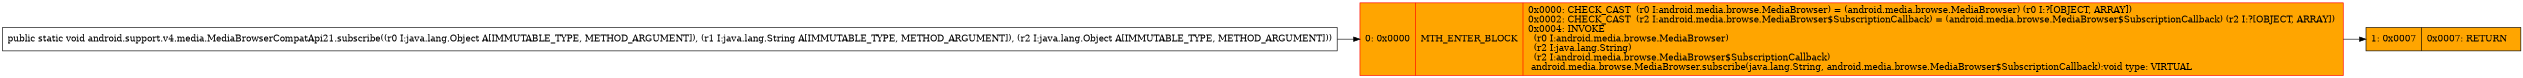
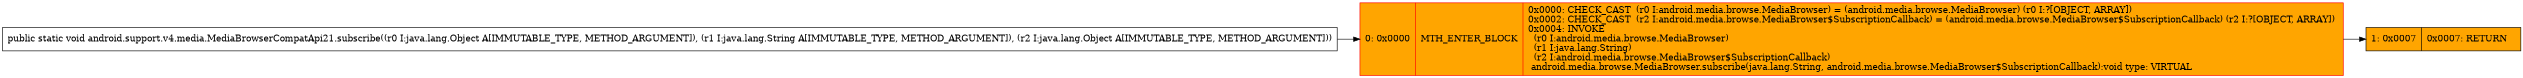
node "0: 0x0000": text "(r2 I:java.lang.String)" -> "(r1 I:java.lang.String)"
